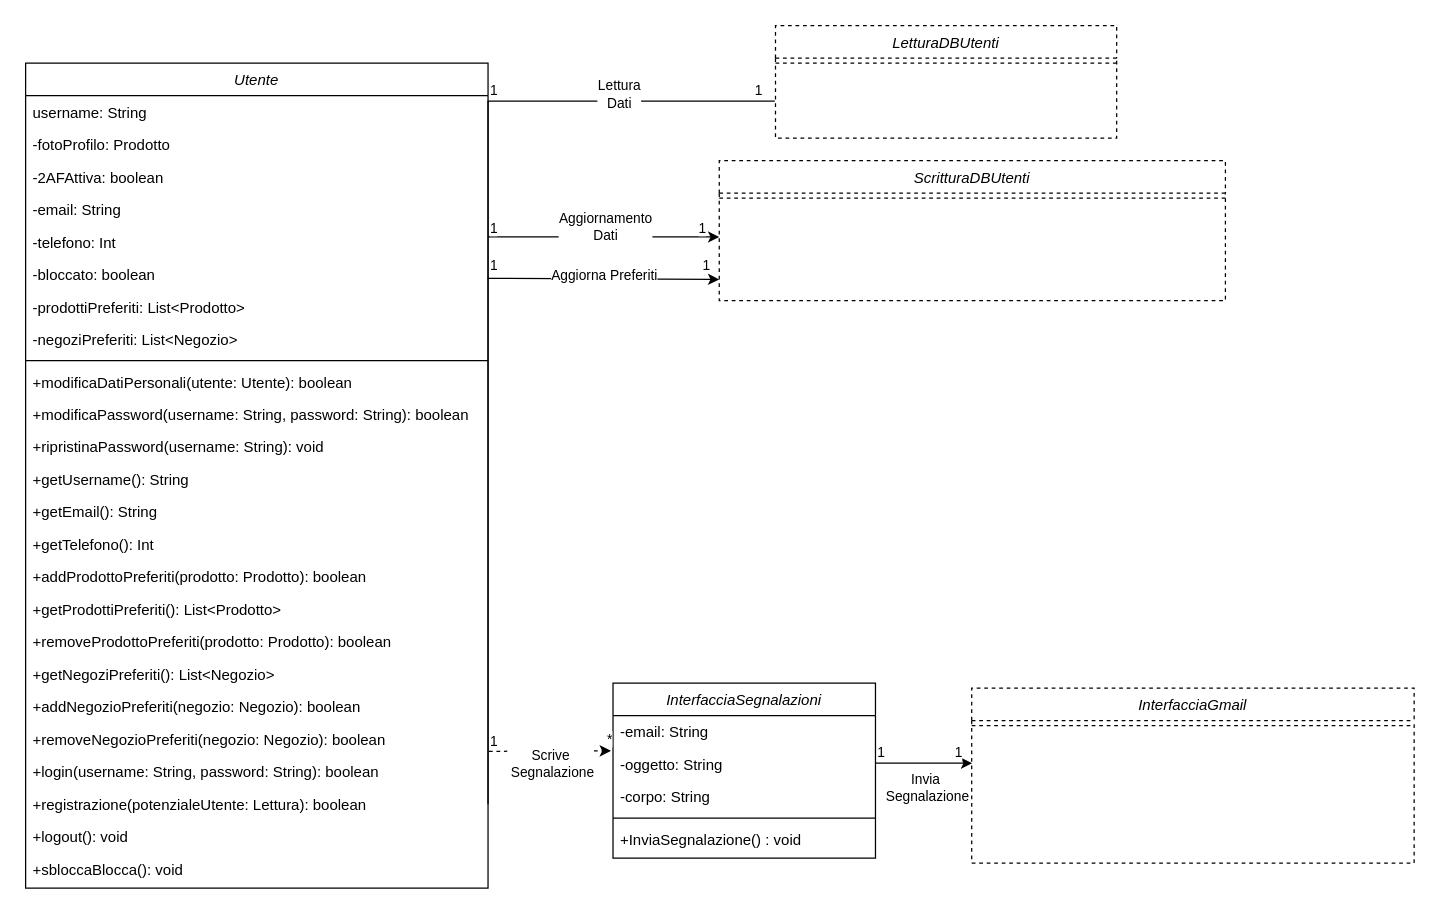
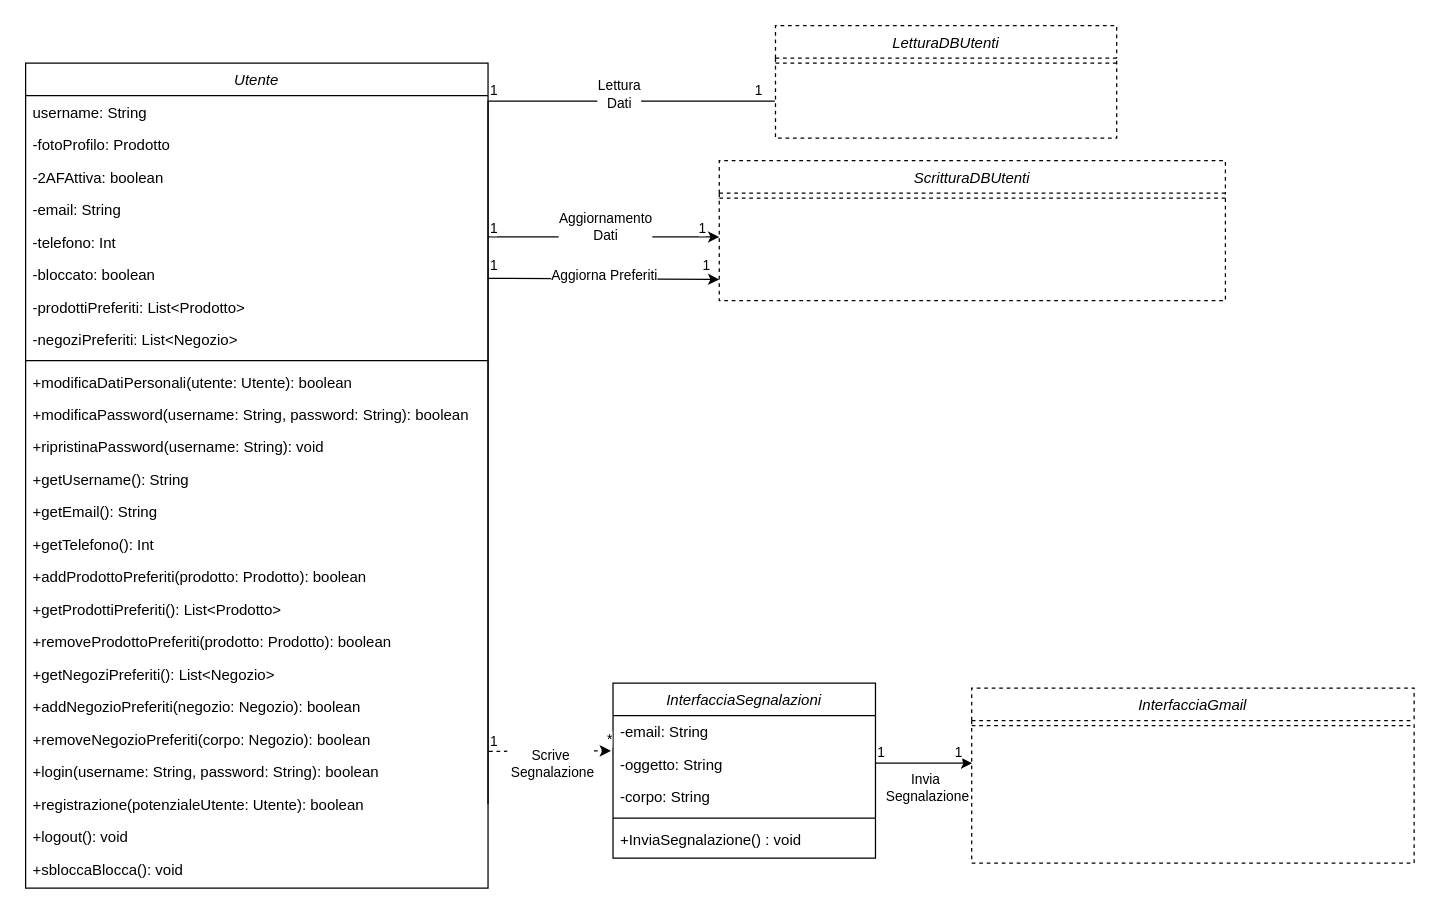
node "+removeNegozioPreferiti(negozio: Negozio): boolean": label "+removeNegozioPreferiti(negozio: Negozio): boolean" -> "+removeNegozioPreferiti(corpo: Negozio): boolean"
node "+registrazione(potenzialeUtente: Lettura): boolean": label "+registrazione(potenzialeUtente: Lettura): boolean" -> "+registrazione(potenzialeUtente: Utente): boolean"
